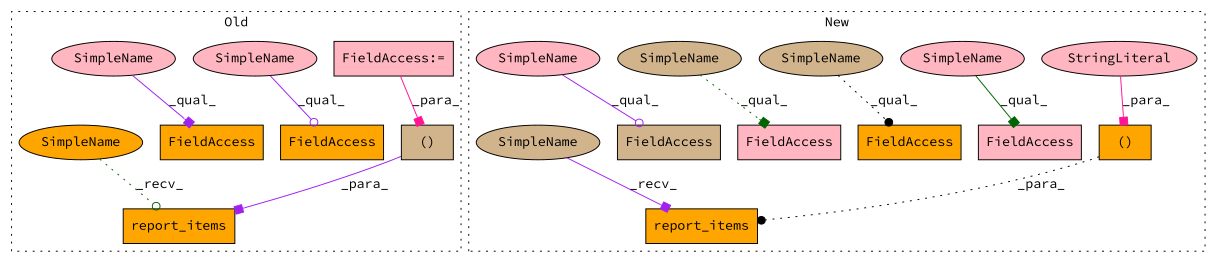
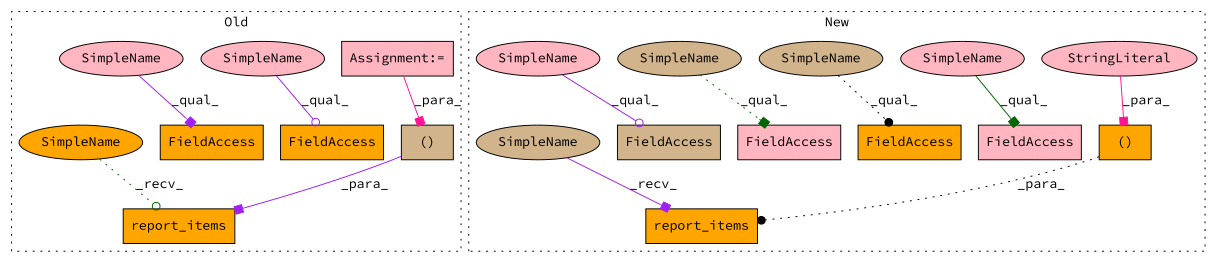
node "FieldAccess:=": label "FieldAccess:=" -> "Assignment:="
